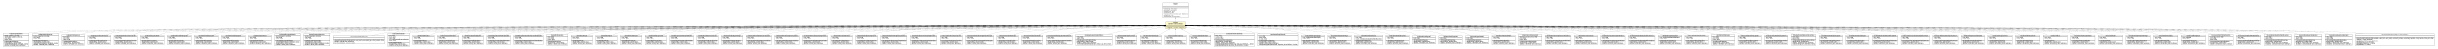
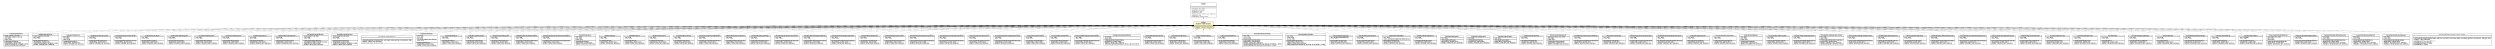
node "AttributesWhoseTypeIsInformative": text "- HYPO : CimPrimitiveClassesWithIllegalOwner" -> "- HYPO : String"
node "DependenciesWithUnallowedDirection": added
node "Iec61850DOAttributesWithNameMissingAbbreviation": added
